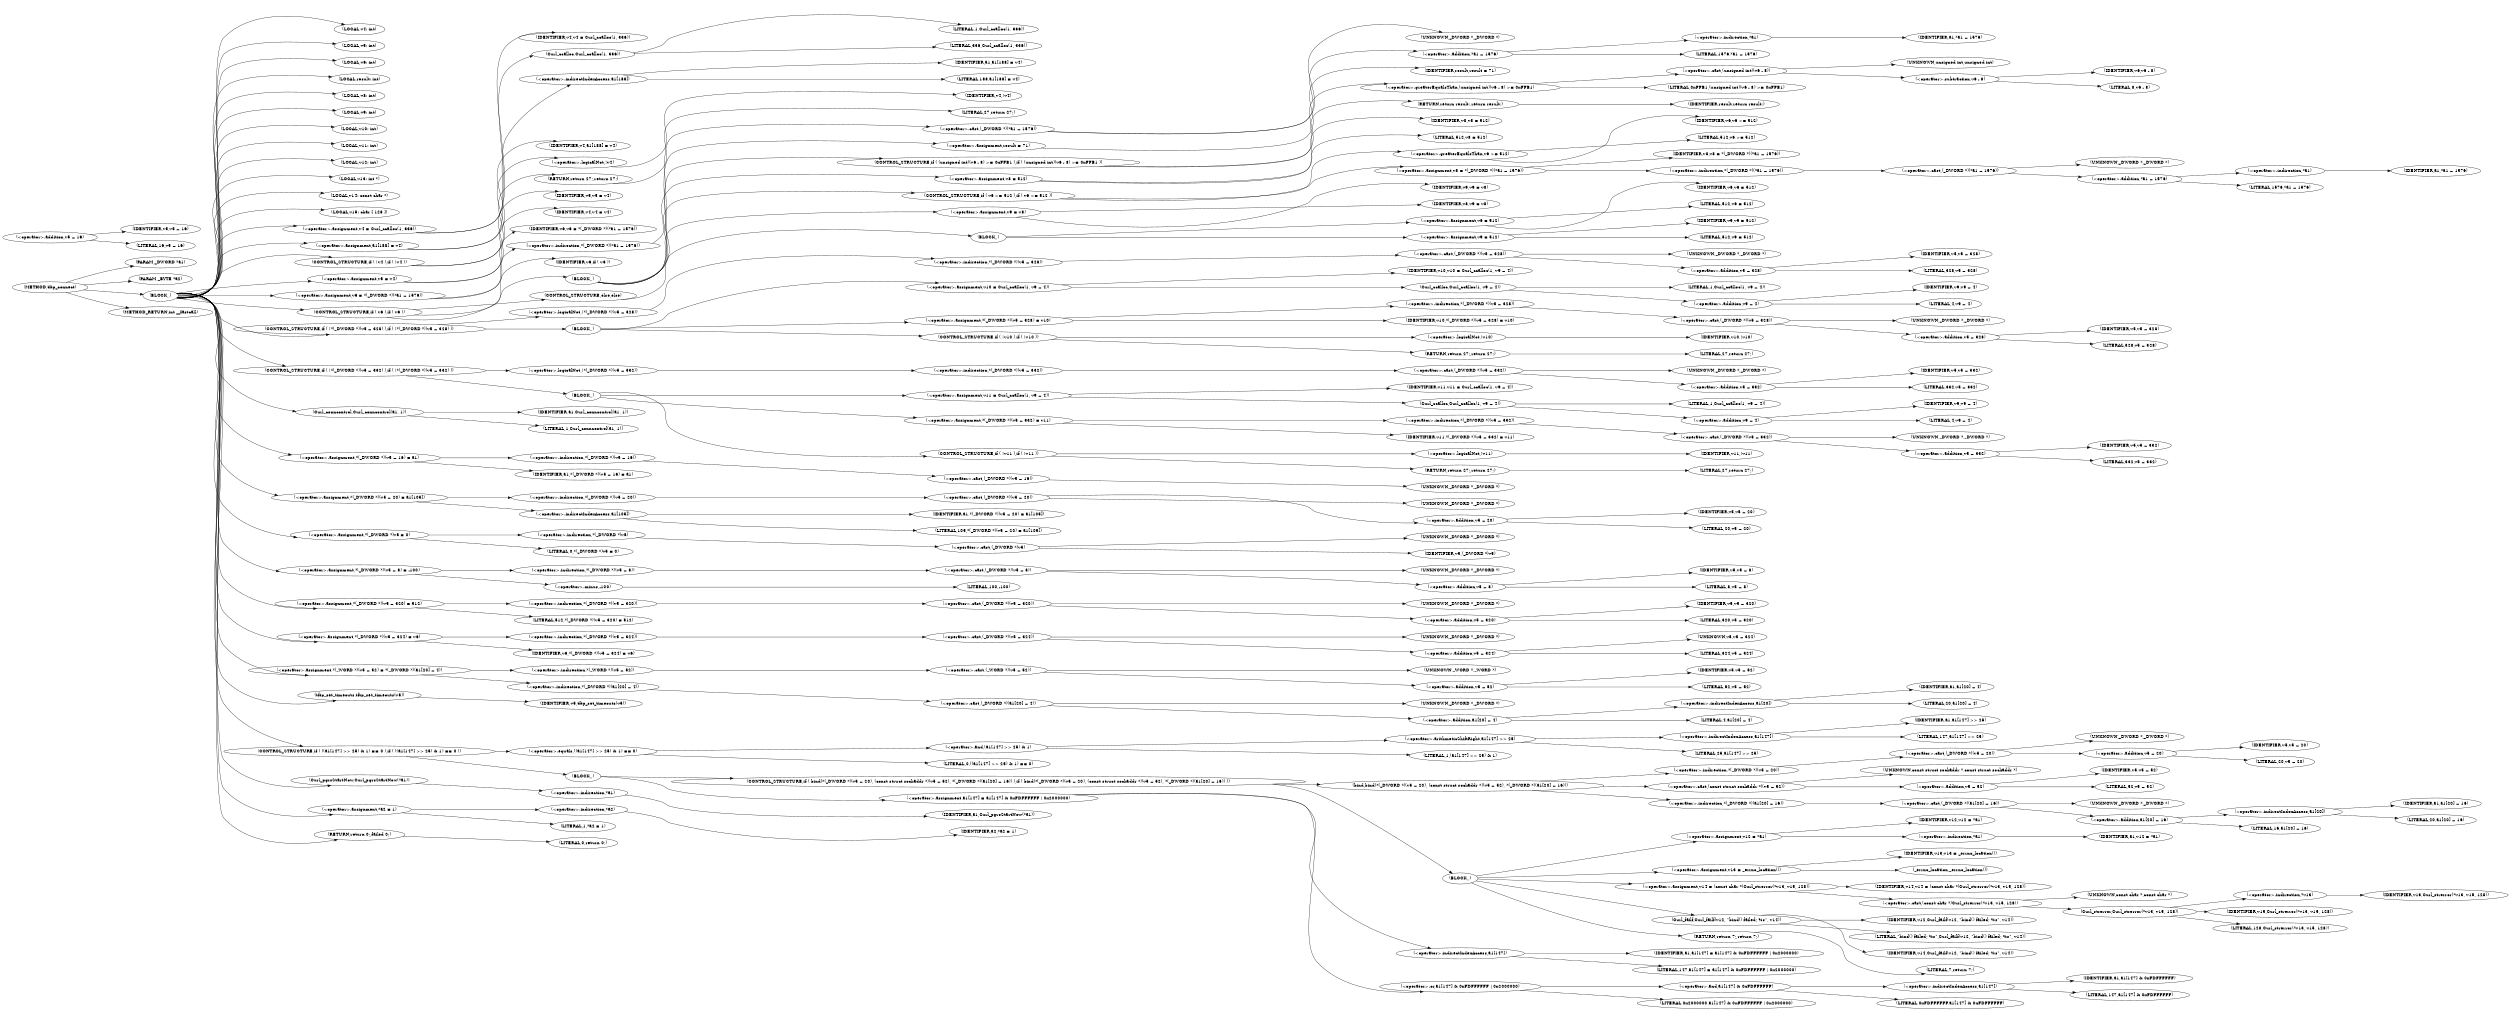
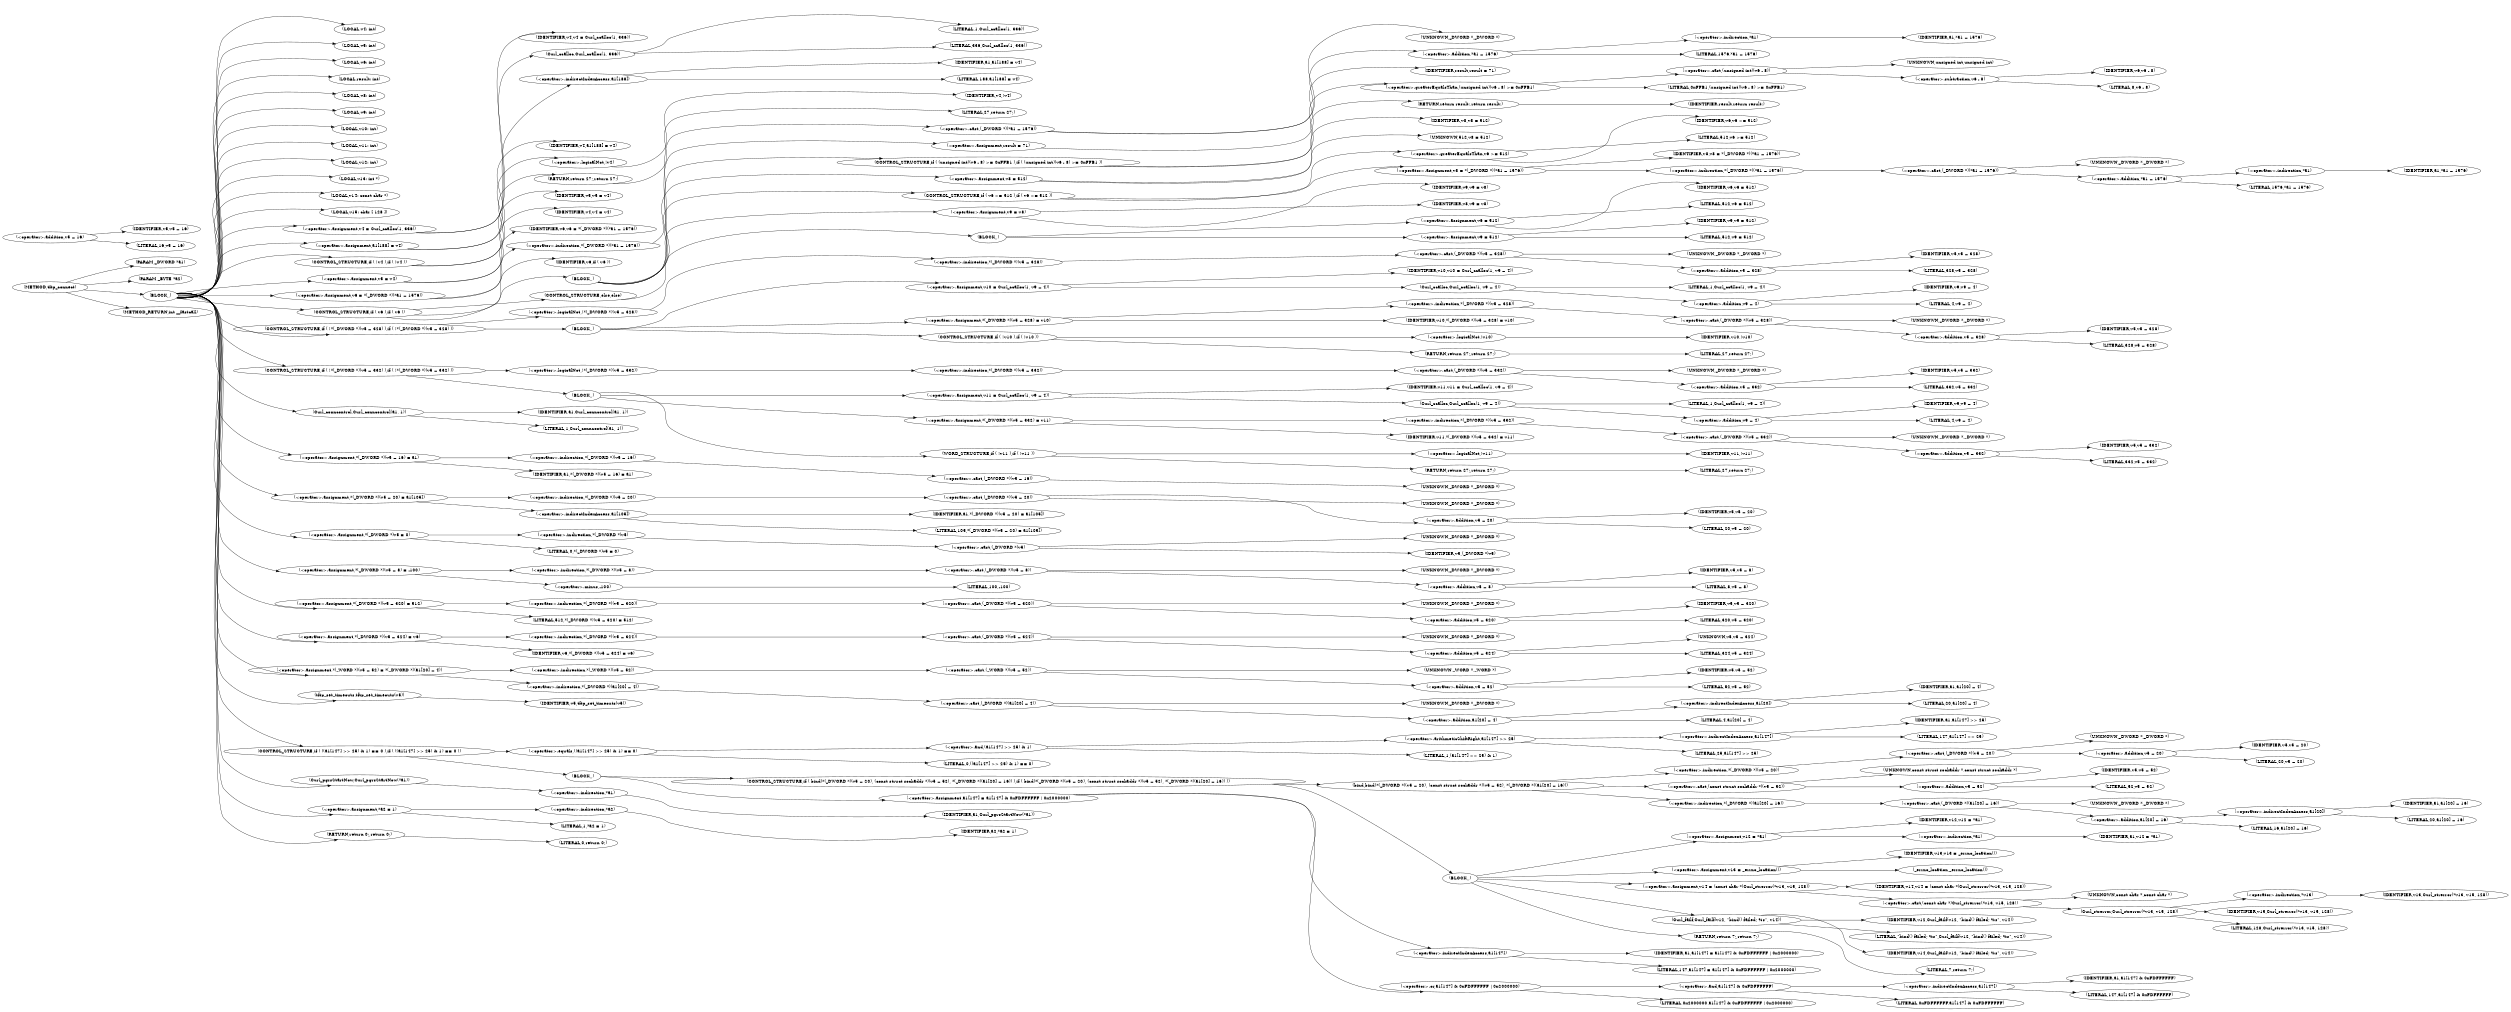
node "(LITERAL,512,v8 = 512)": label "(LITERAL,512,v8 = 512)" -> "(UNKNOWN,512,v8 = 512)"
node "(CONTROL_STRUCTURE,if ( !v11 ),if ( !v11 ))": label "(CONTROL_STRUCTURE,if ( !v11 ),if ( !v11 ))" -> "(WORD_STRUCTURE,if ( !v11 ),if ( !v11 ))"
node "(RETURN,return 0;,failed 0;)": label "(RETURN,return 0;,failed 0;)" -> "(RETURN,return 0;,return 0;)"
